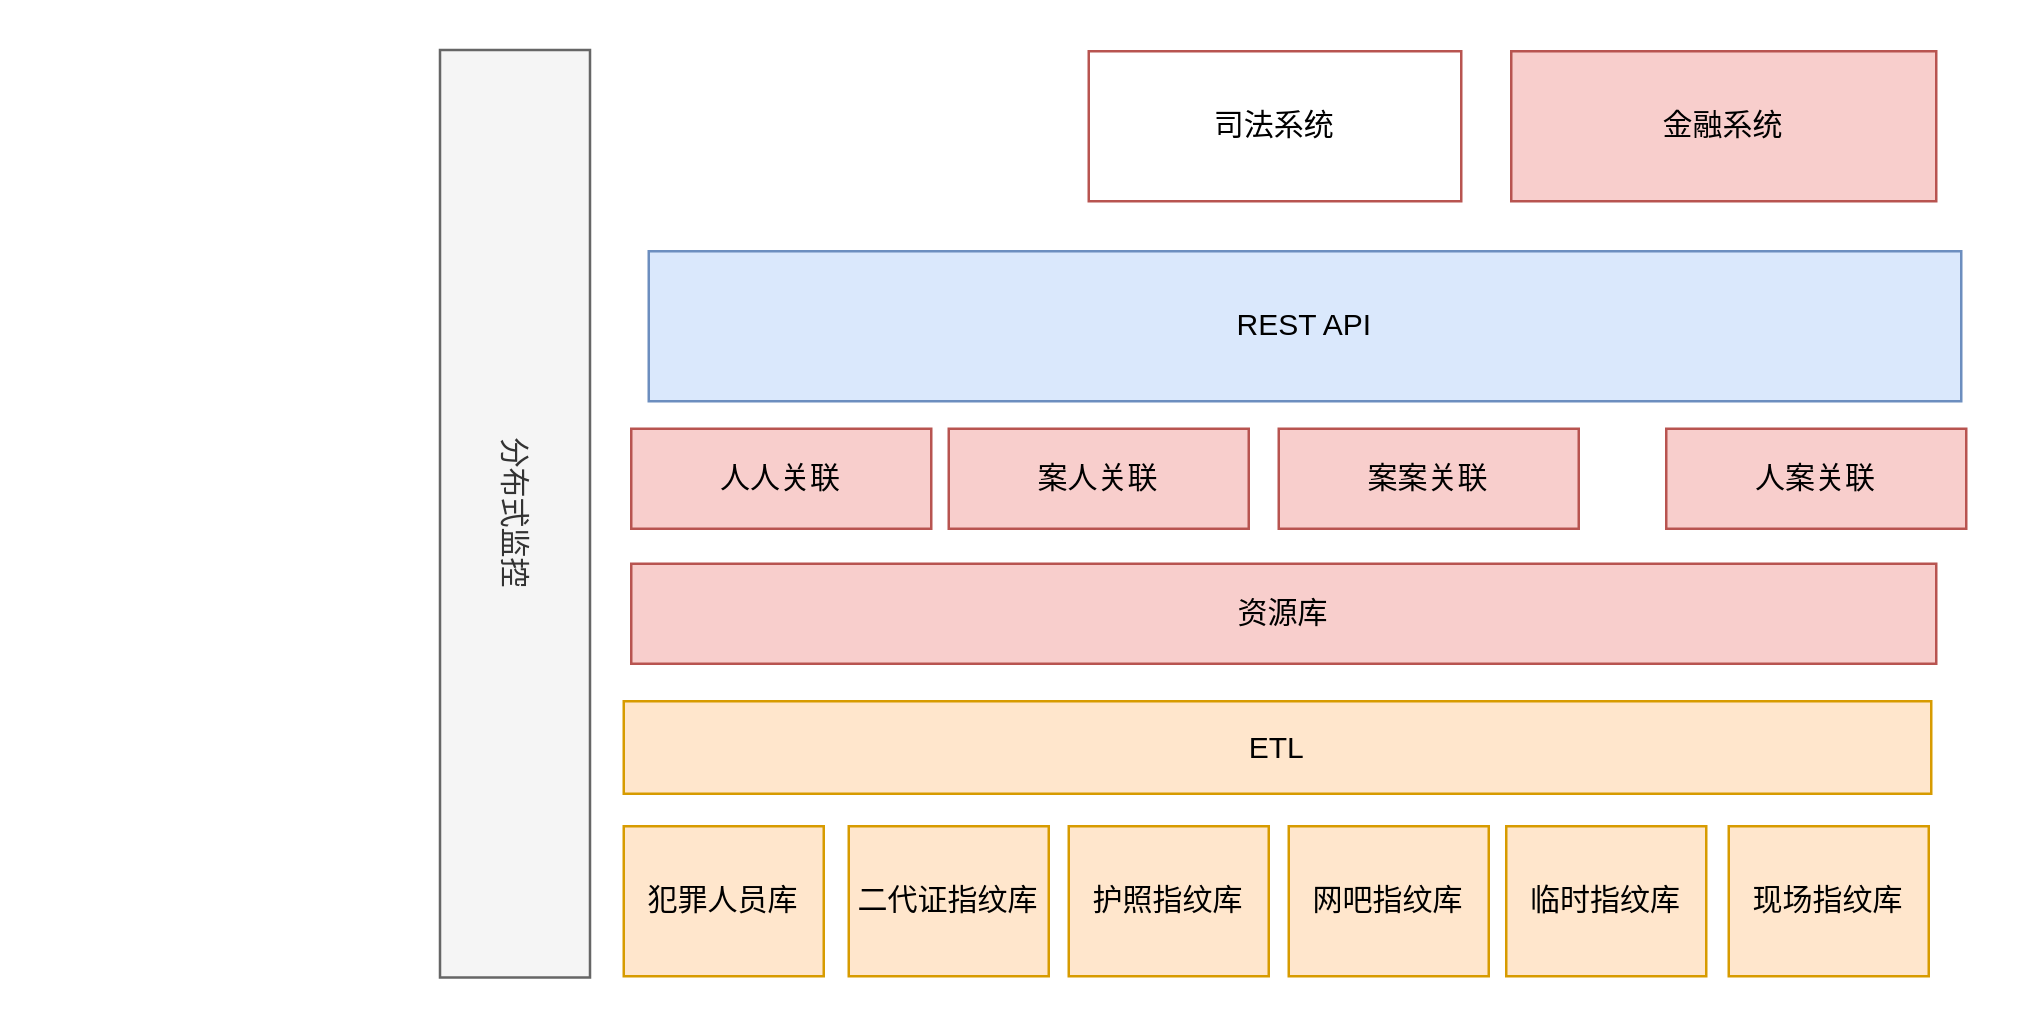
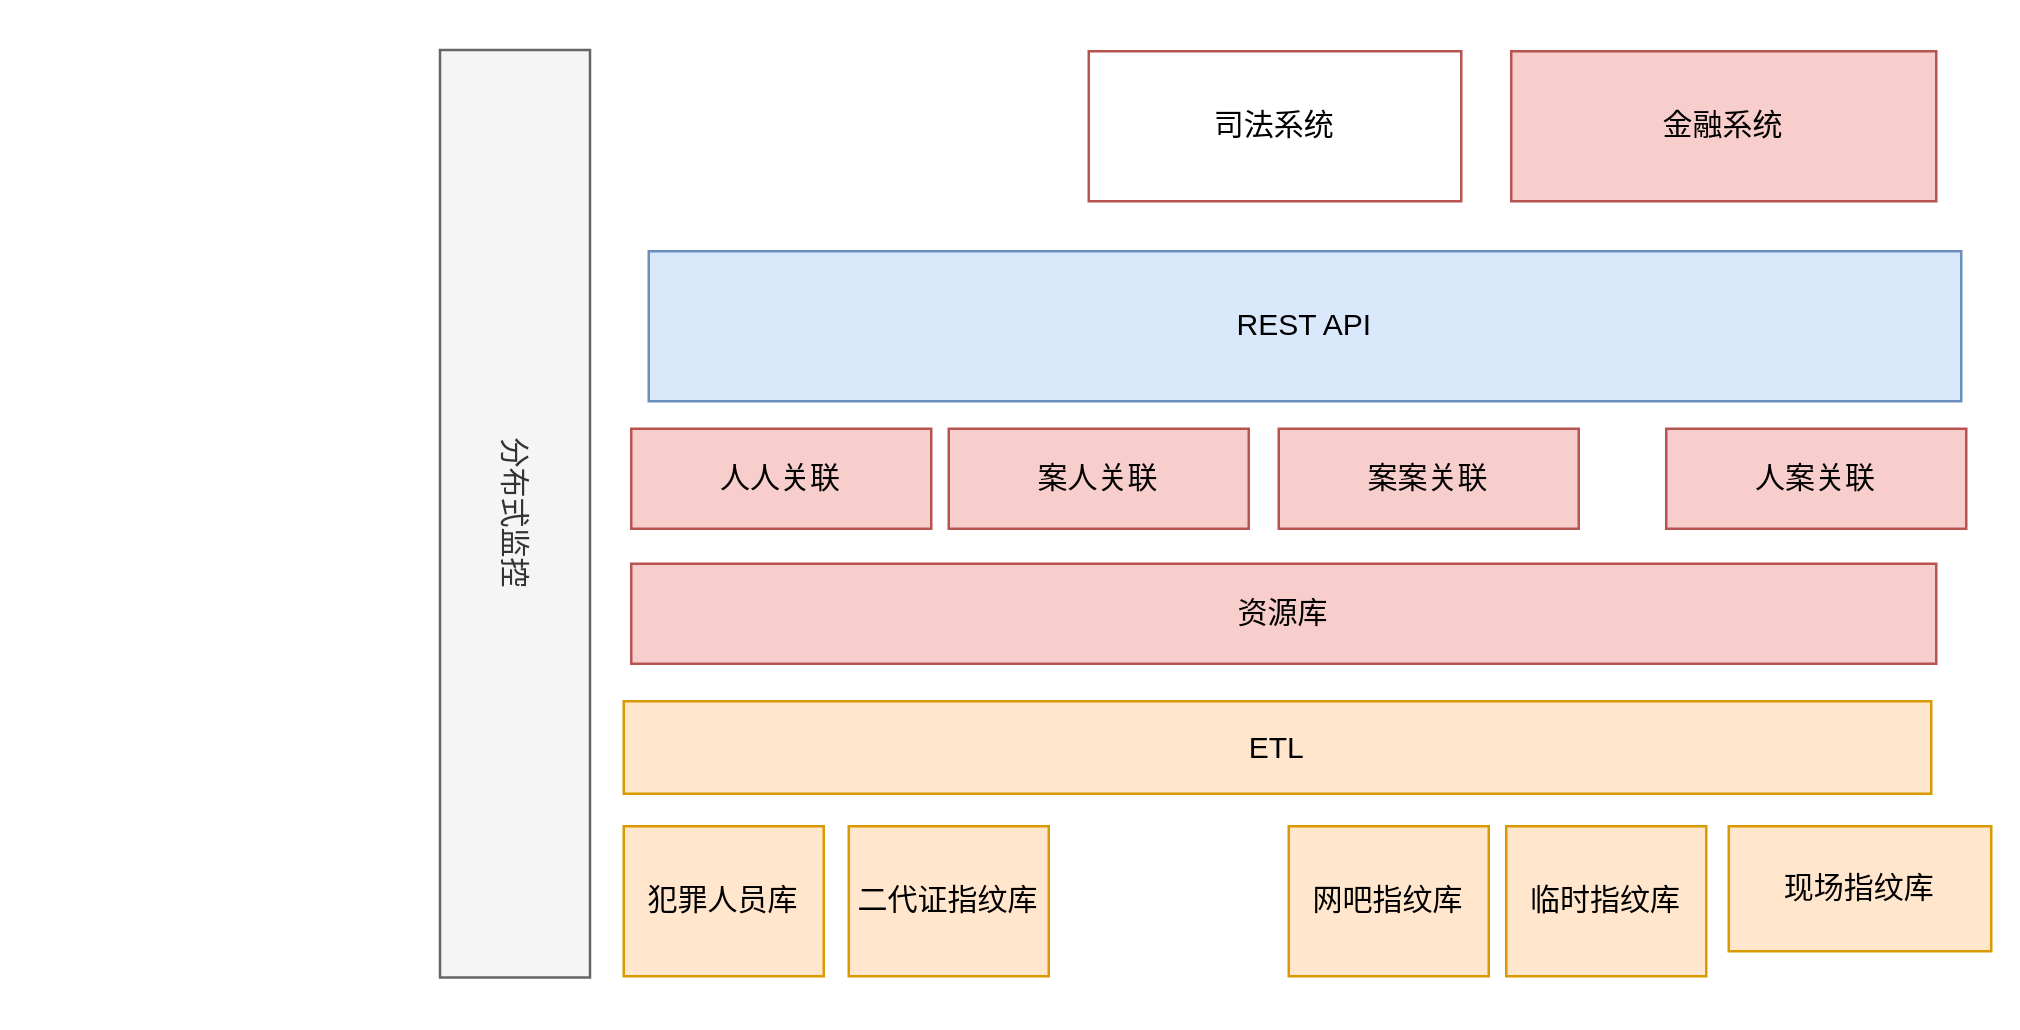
node "护照指纹库": removed
node "现场指纹库": size 200x150 -> 263x125
